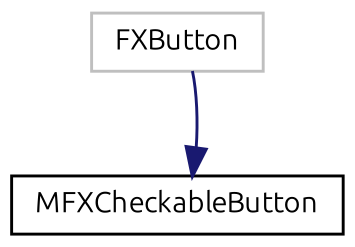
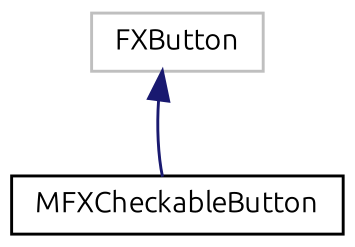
edge "FXButton" -> "MFXCheckableButton": reversed
